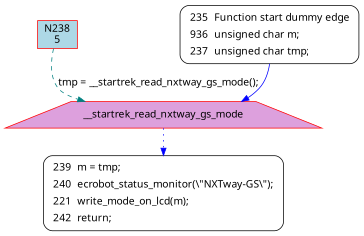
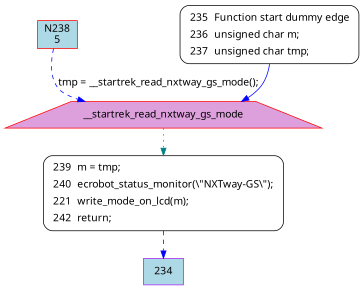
node "235": text "936" -> "236"
edge "N238 5" -> "__startrek_read_nxtway_gs_mode": color teal -> blue
edge "__startrek_read_nxtway_gs_mode" -> "239": color blue -> teal
node "234": added
